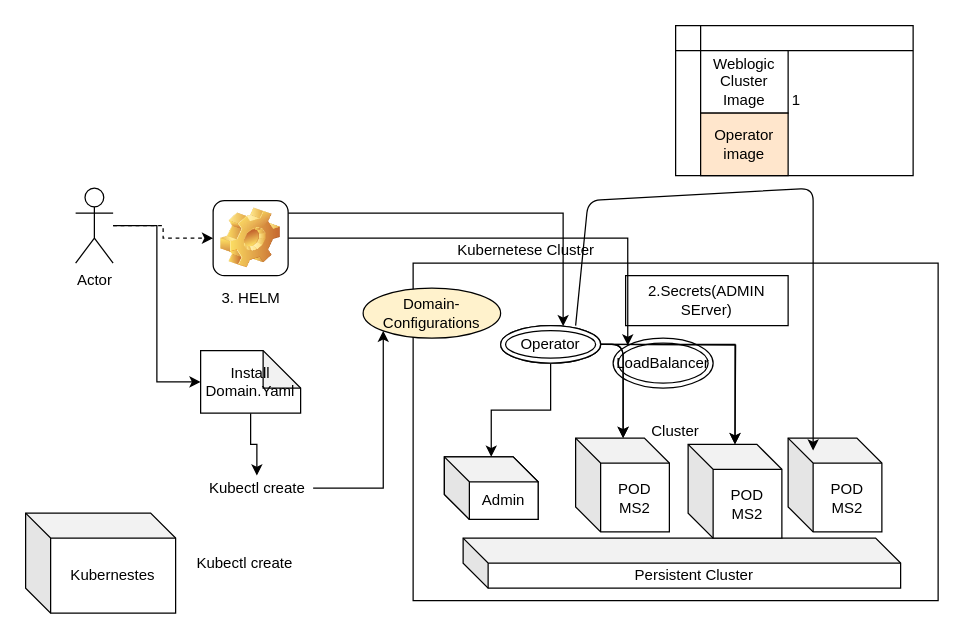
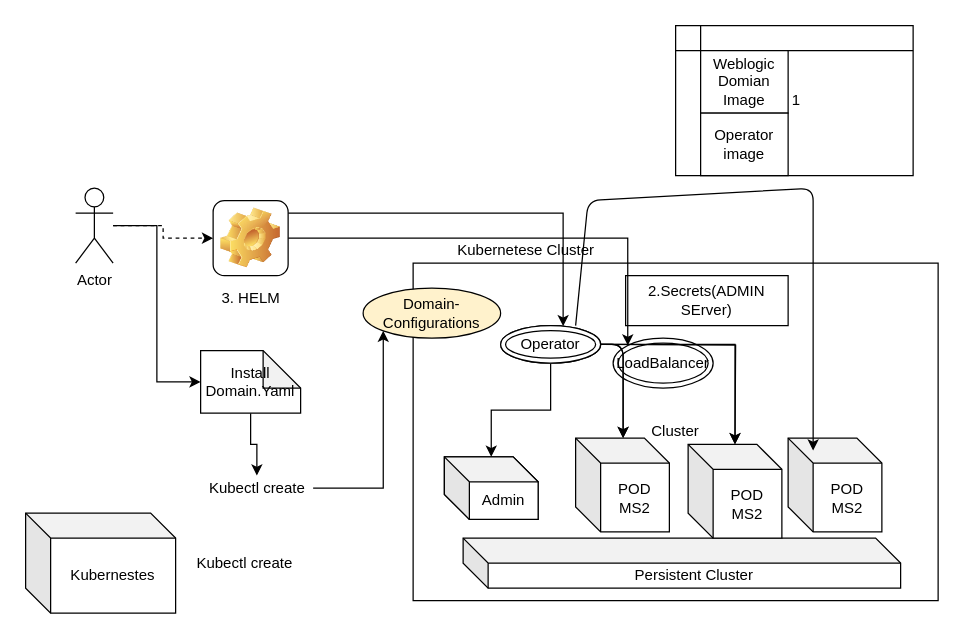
node "Weblogic Cluster Image": label "Weblogic Cluster Image" -> "Weblogic Domian Image"
node "Operator image": fillcolor #ffe6cc -> #ffffff
